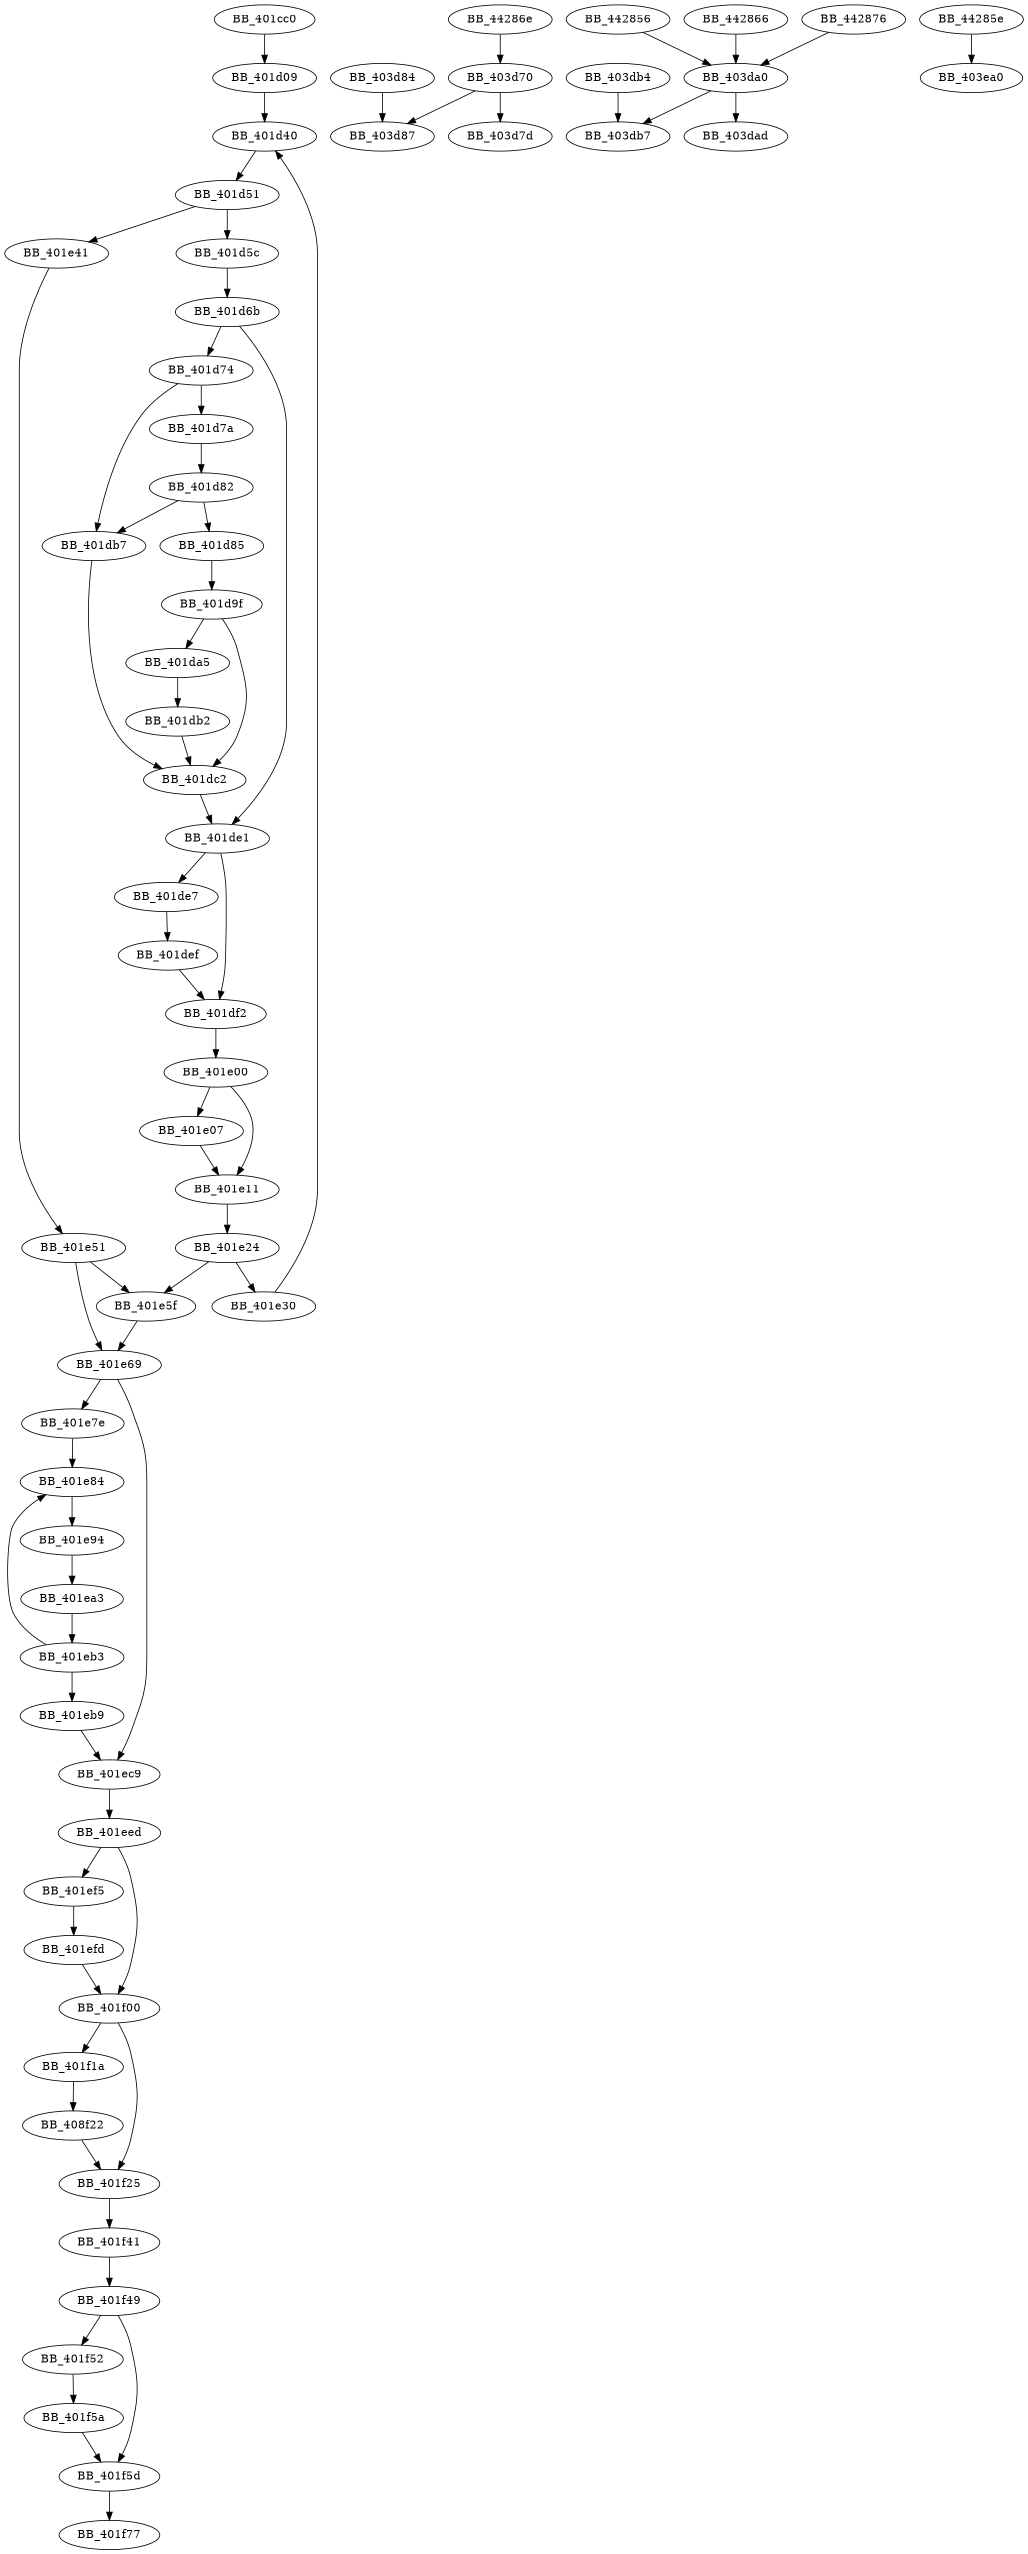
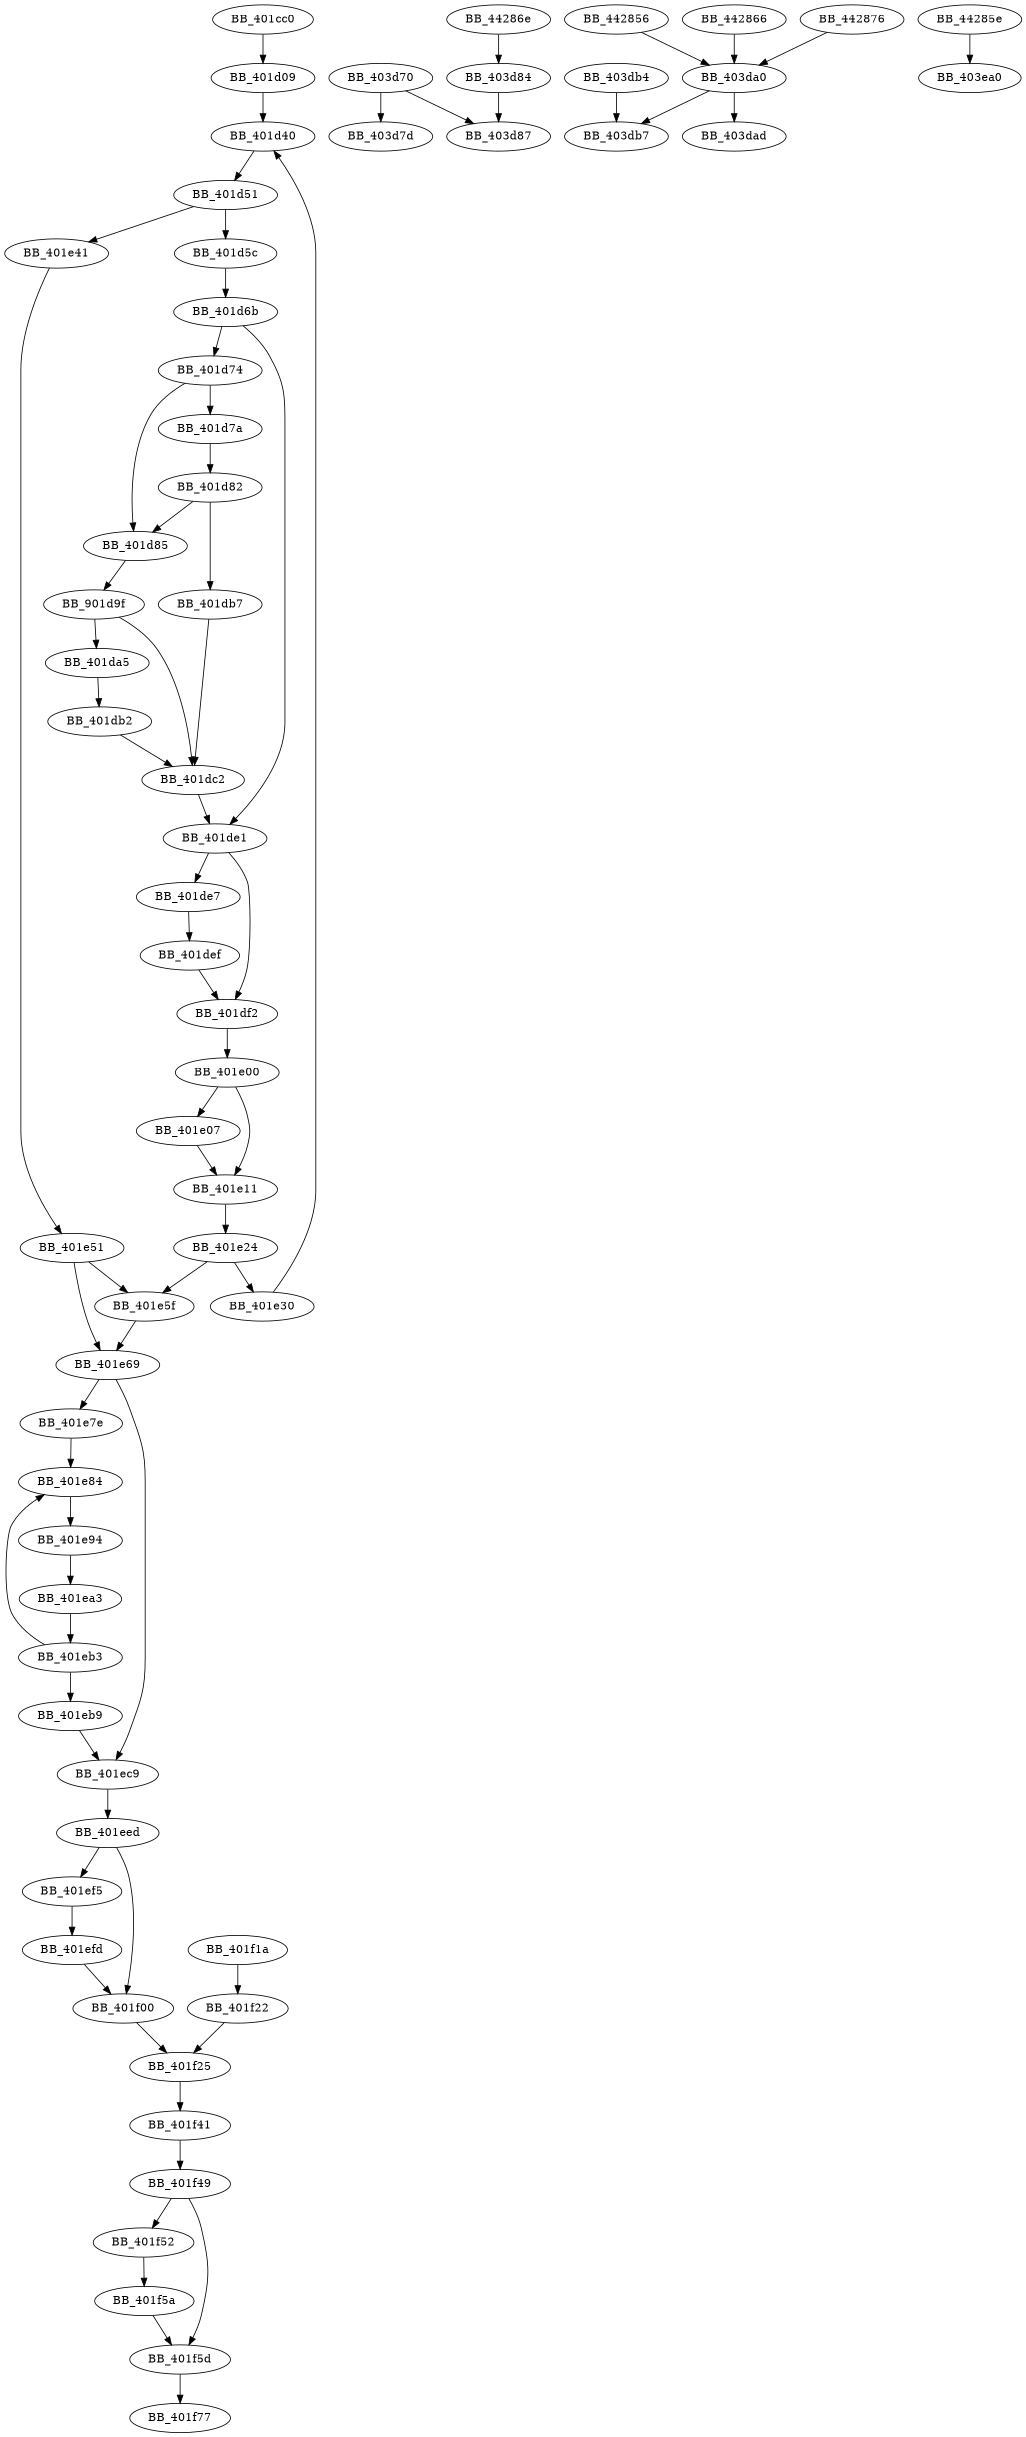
edge "BB_44286e" -> "BB_403d70": now "BB_44286e" -> "BB_403d84"
edge "BB_401d74" -> "BB_401db7": now "BB_401d74" -> "BB_401d85"
node "BB_401d9f": label "BB_401d9f" -> "BB_901d9f"
edge "BB_401f00" -> "BB_401f1a": removed
node "BB_408f22": label "BB_408f22" -> "BB_401f22"
